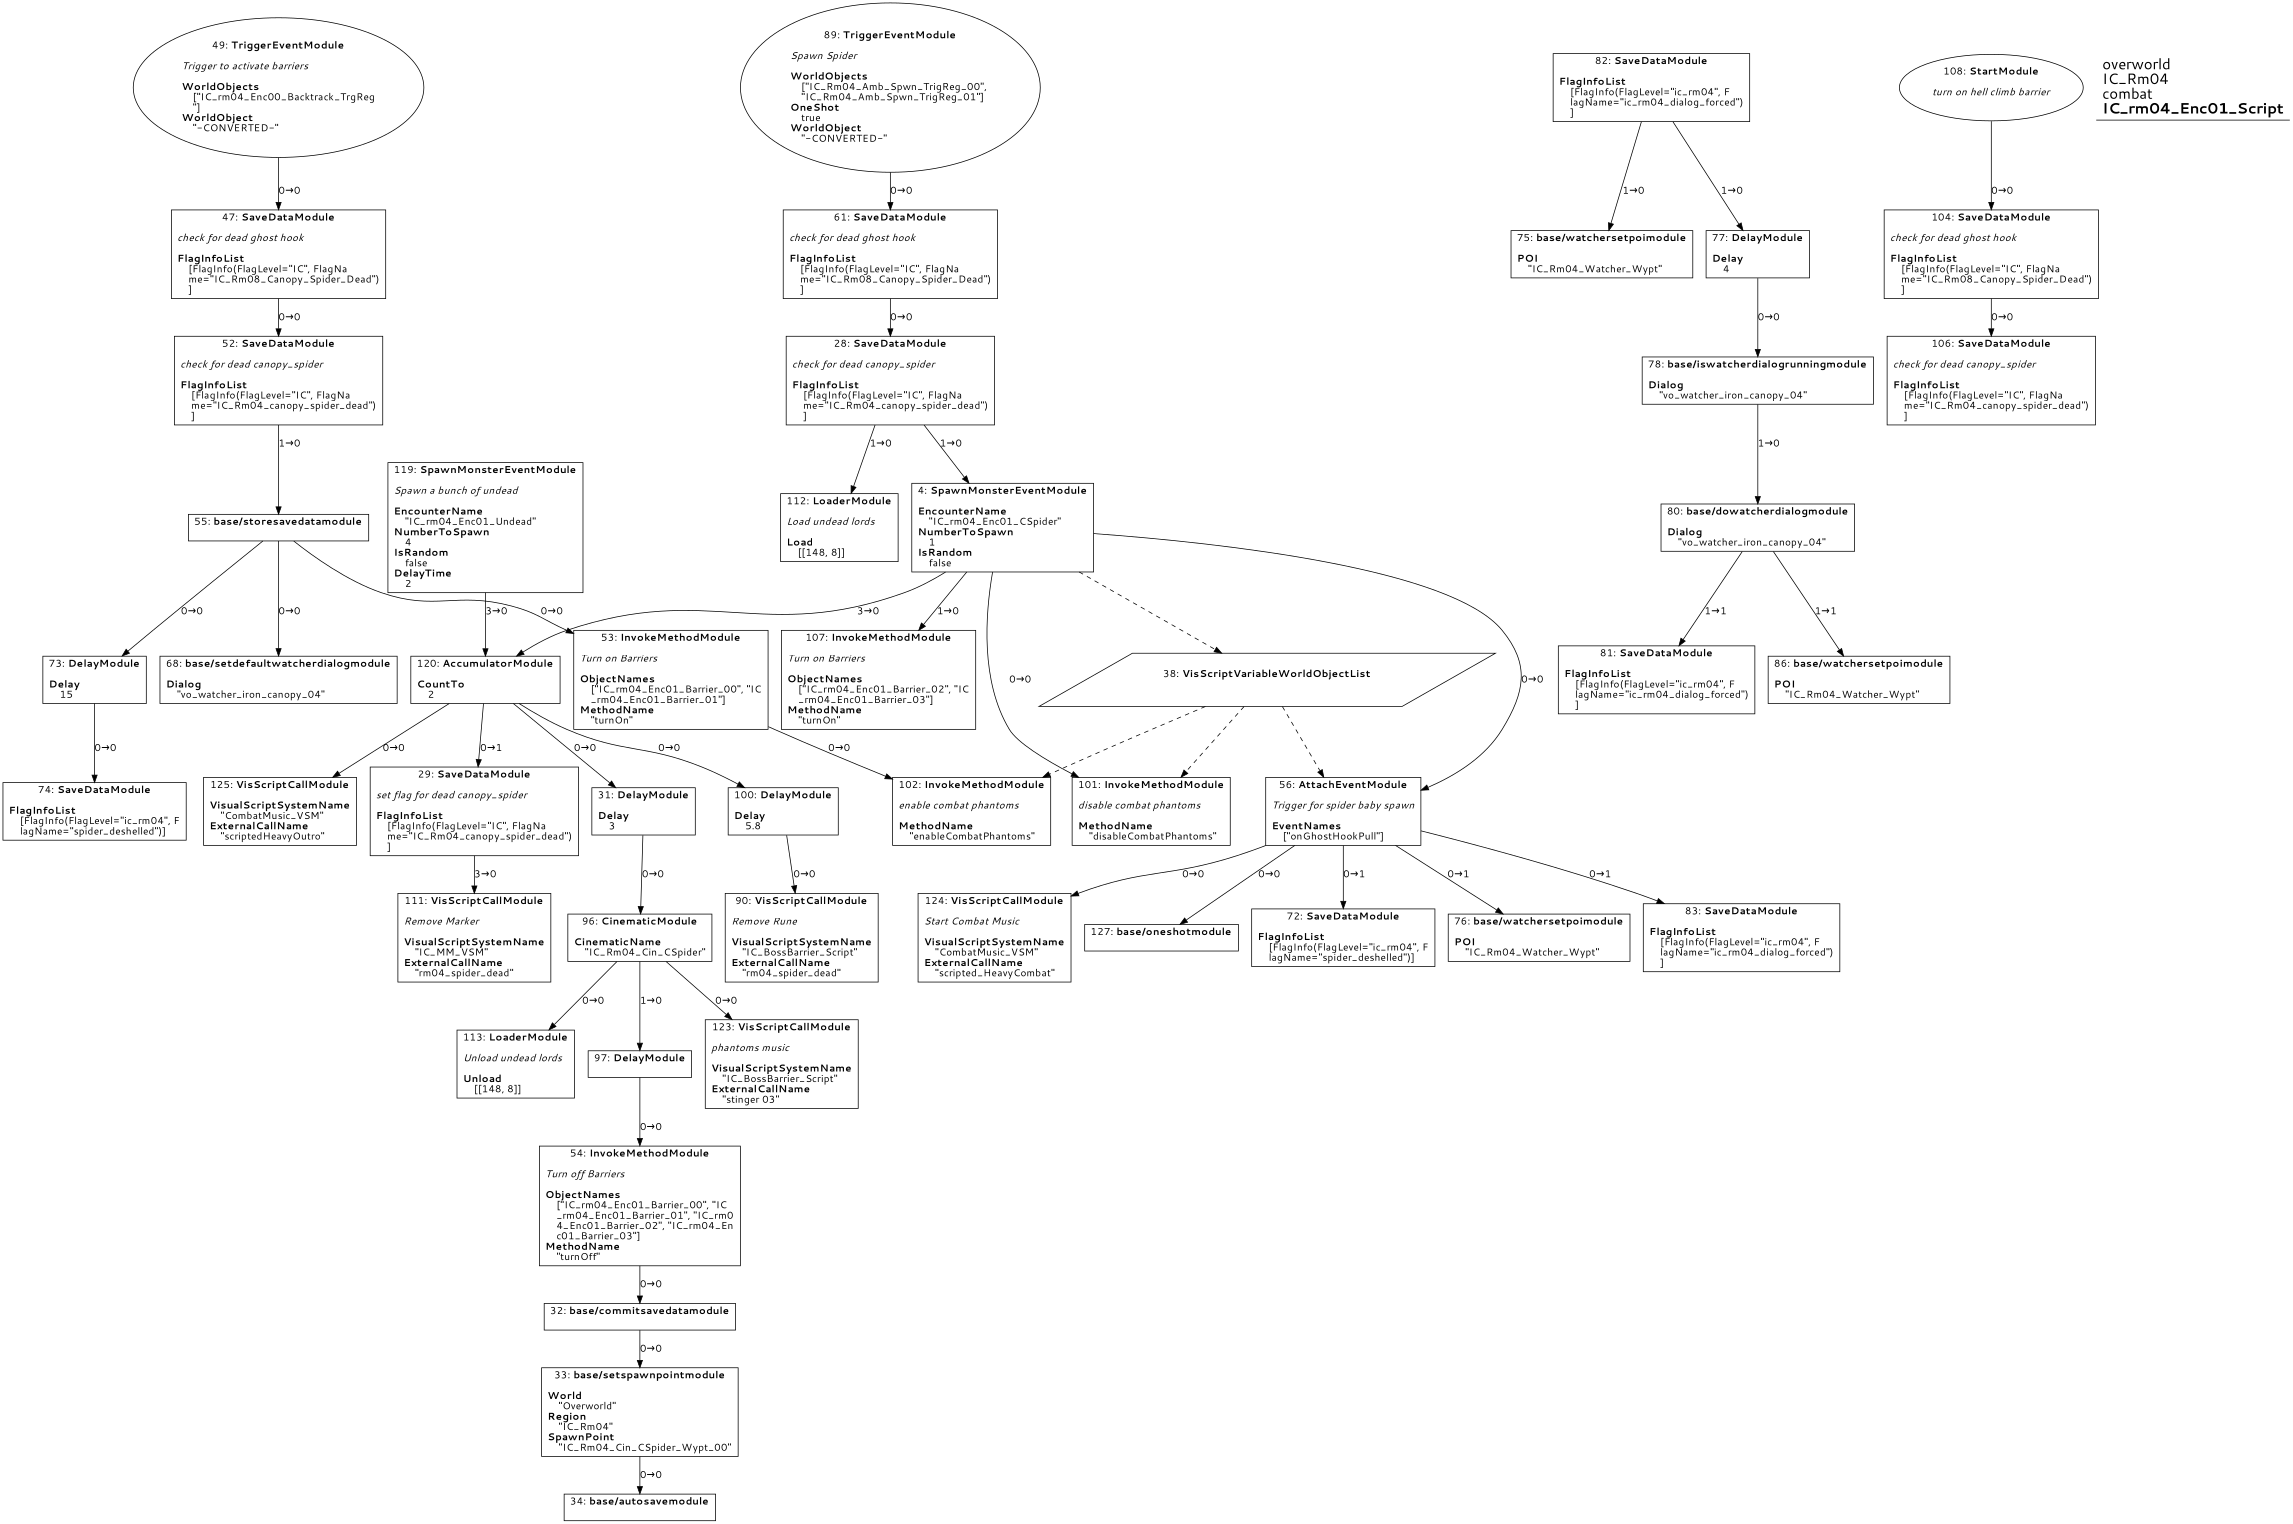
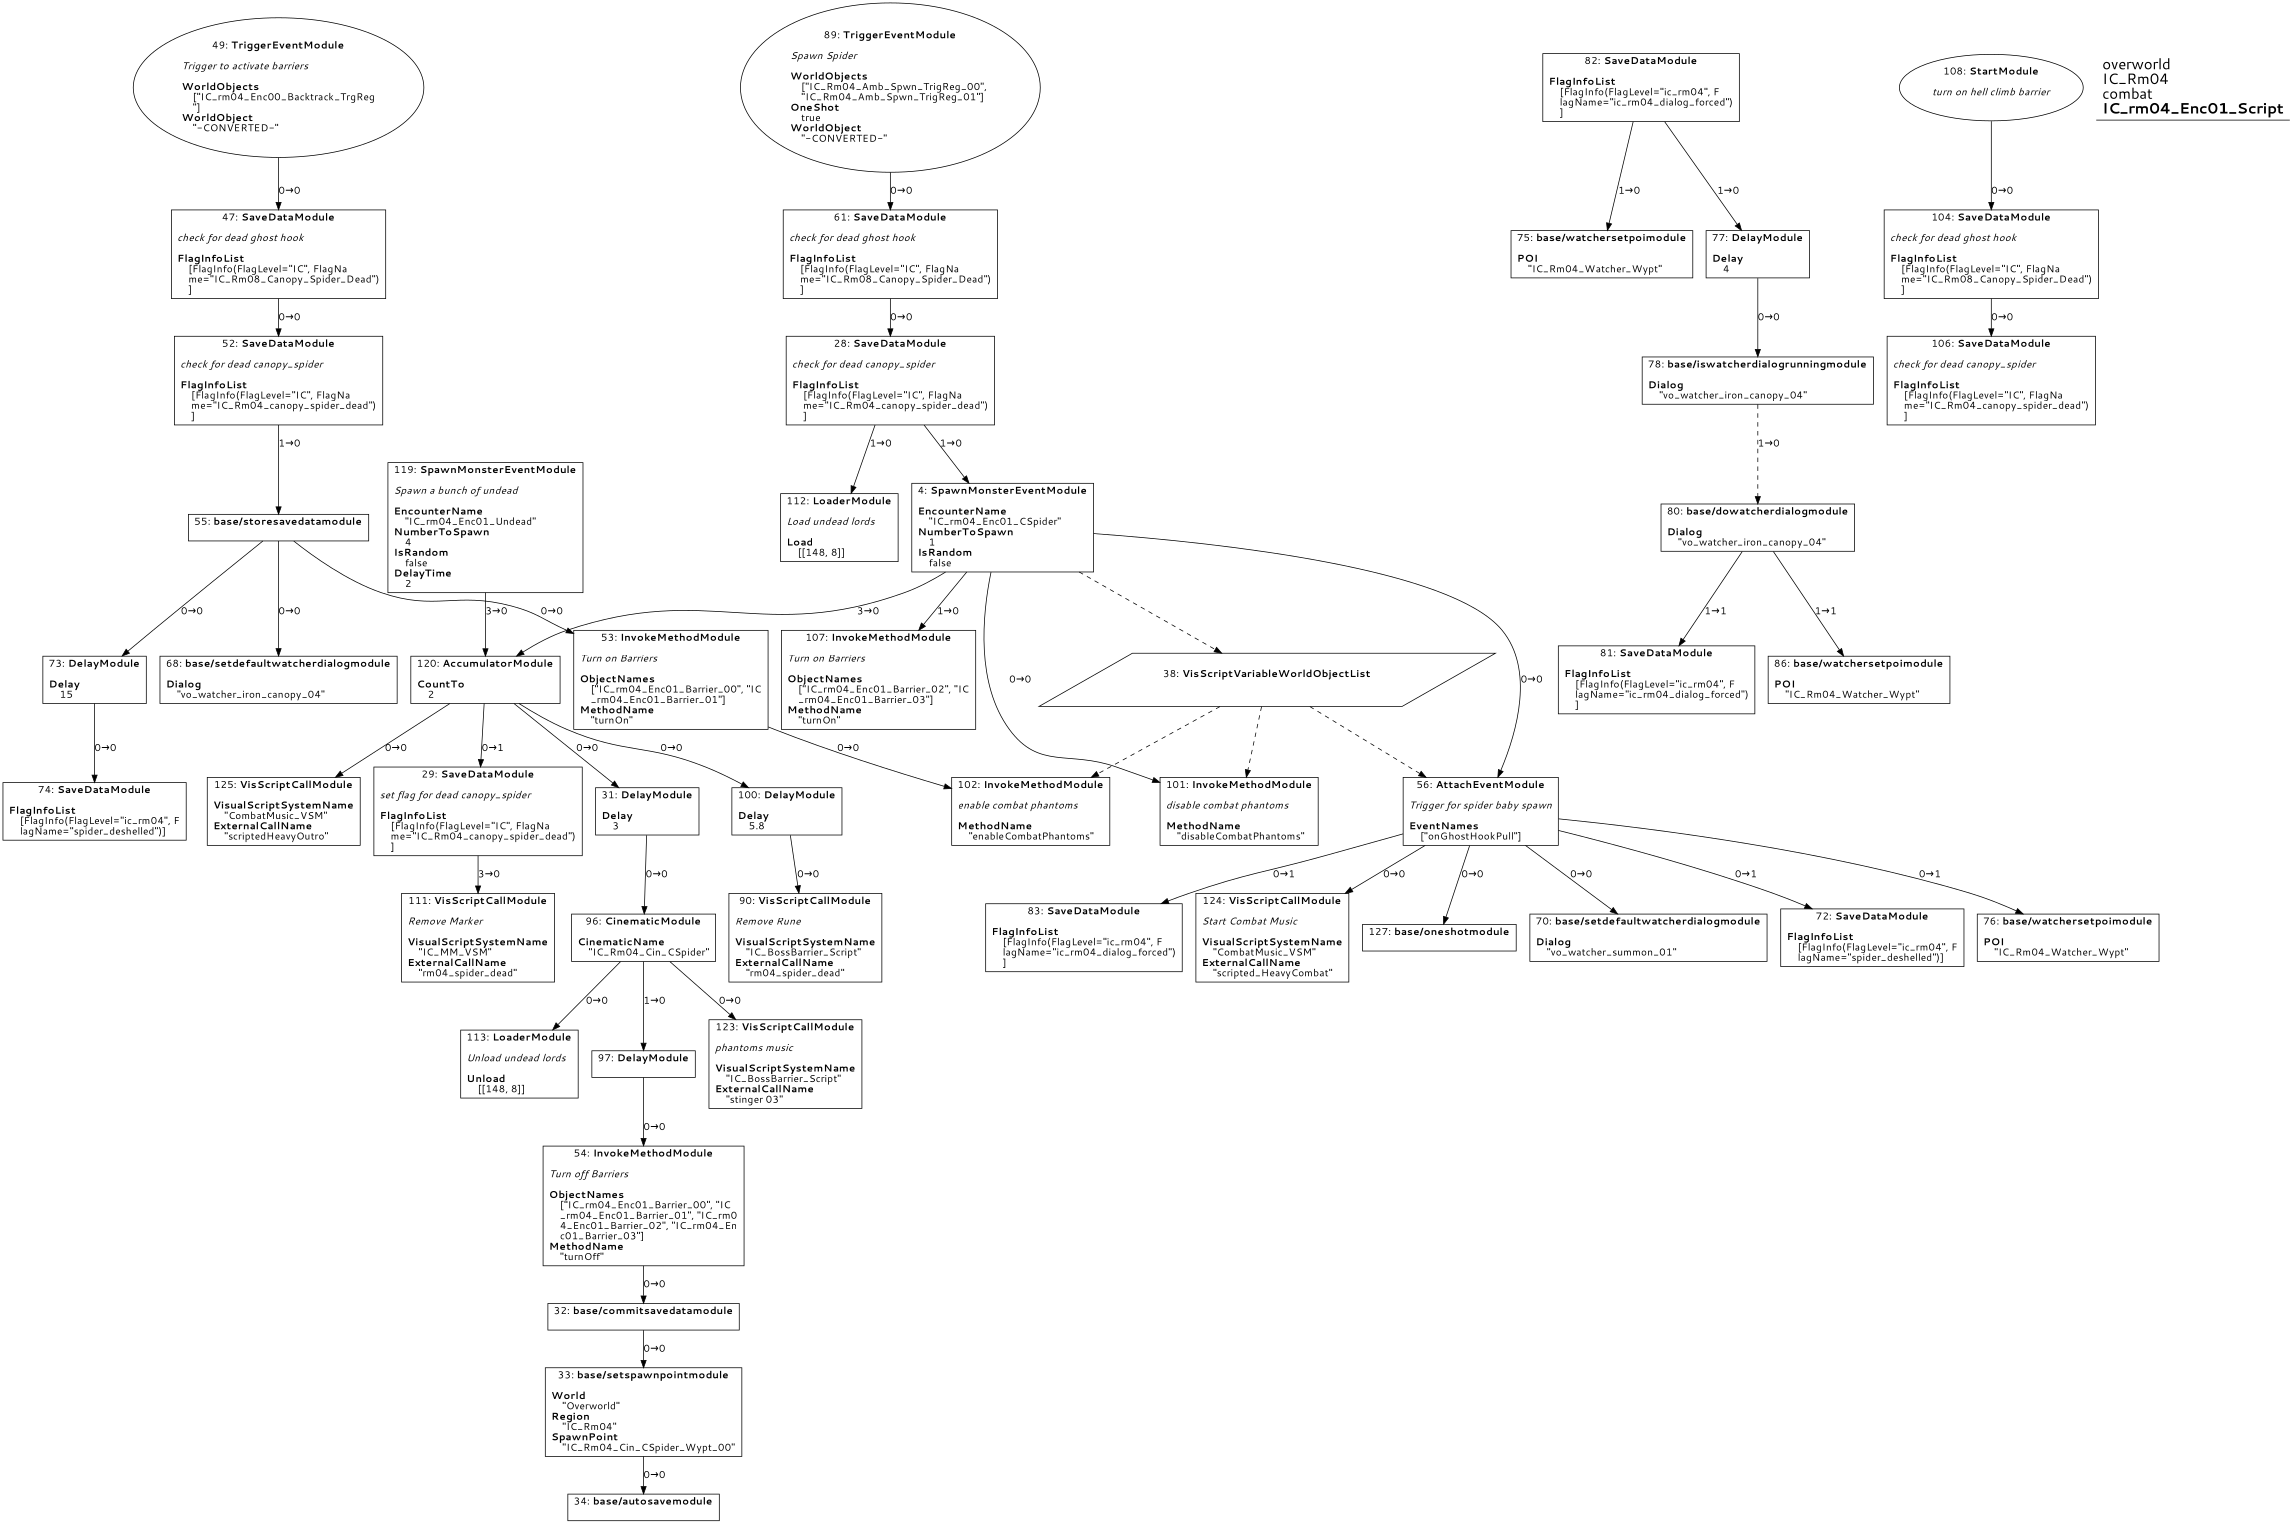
edge "78:" -> "80:": style solid -> dashed
node "70:": added
